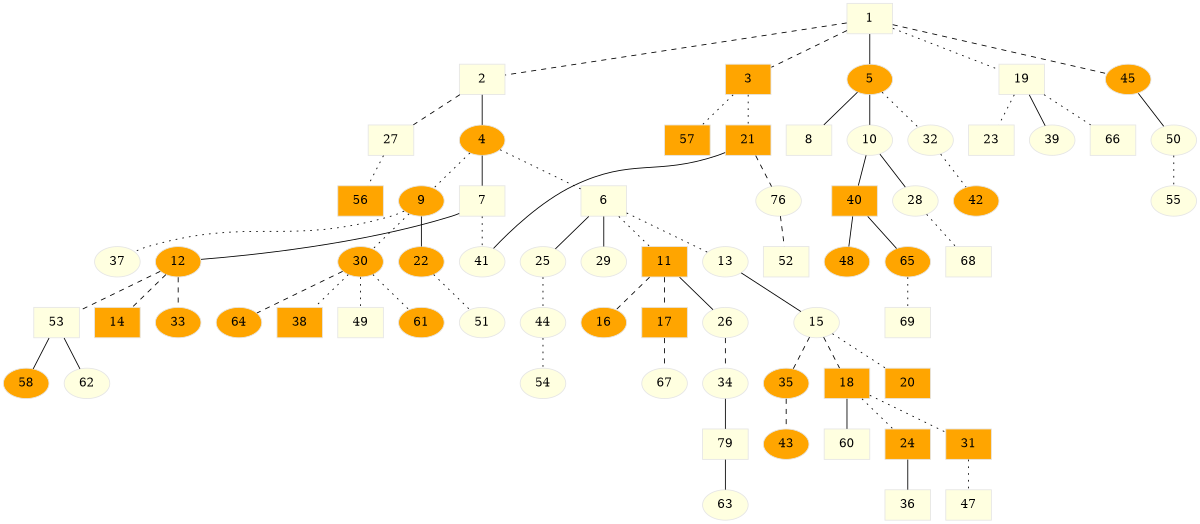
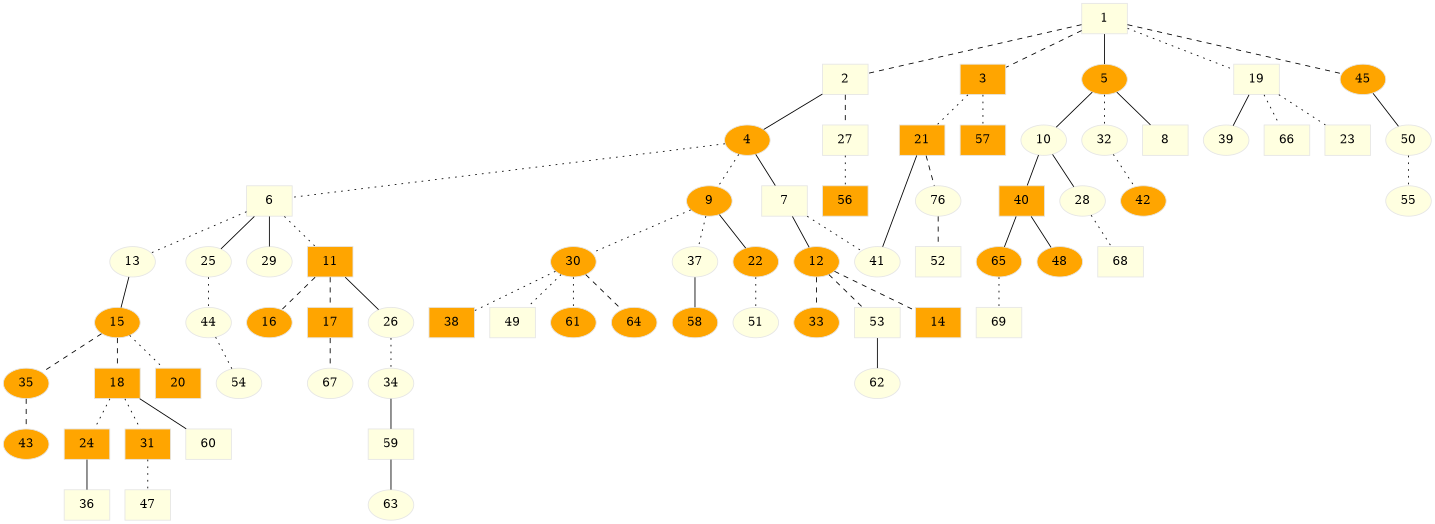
node "15": fillcolor lightyellow -> orange
edge "53" -- "58": now "37" -- "58"
edge "26" -- "34": style dashed -> dotted
node "79": label "79" -> "59"
